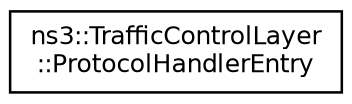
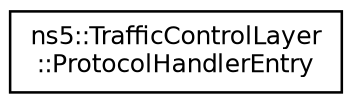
node "ns3::TrafficControlLayer ::ProtocolHandlerEntry": label "ns3::TrafficControlLayer ::ProtocolHandlerEntry" -> "ns5::TrafficControlLayer ::ProtocolHandlerEntry"
